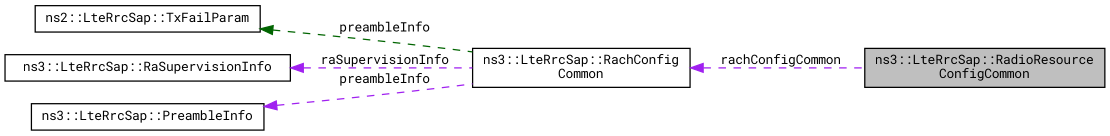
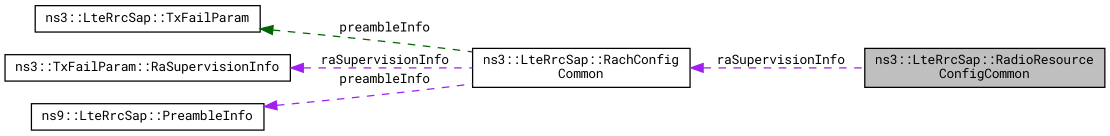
node "ns2::LteRrcSap::TxFailParam": label "ns2::LteRrcSap::TxFailParam" -> "ns3::LteRrcSap::TxFailParam"
edge "ns3::LteRrcSap::RadioResource ConfigCommon" -> "ns3::LteRrcSap::RachConfig Common": label " rachConfigCommon" -> " raSupervisionInfo"
node "ns3::LteRrcSap::RaSupervisionInfo": label "ns3::LteRrcSap::RaSupervisionInfo" -> "ns3::TxFailParam::RaSupervisionInfo"
node "ns3::LteRrcSap::PreambleInfo": label "ns3::LteRrcSap::PreambleInfo" -> "ns9::LteRrcSap::PreambleInfo"
